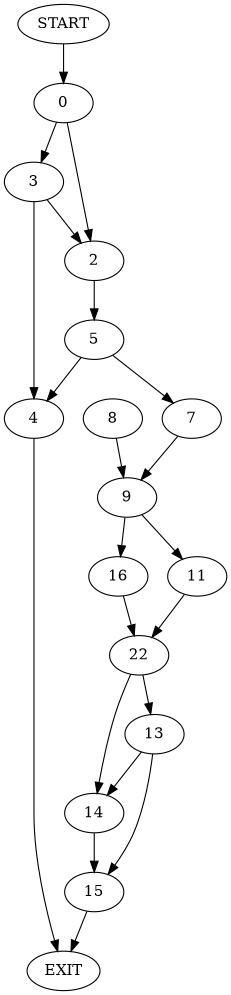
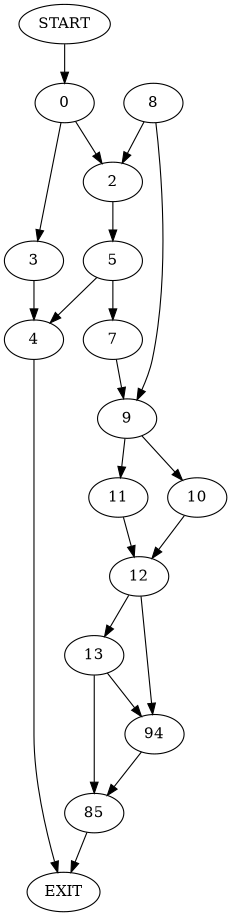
edge "3" -> "2": now "8" -> "2"
node "16": label "16" -> "10"
node "22": label "22" -> "12"
node "14": label "14" -> "94"
node "15": label "15" -> "85"
